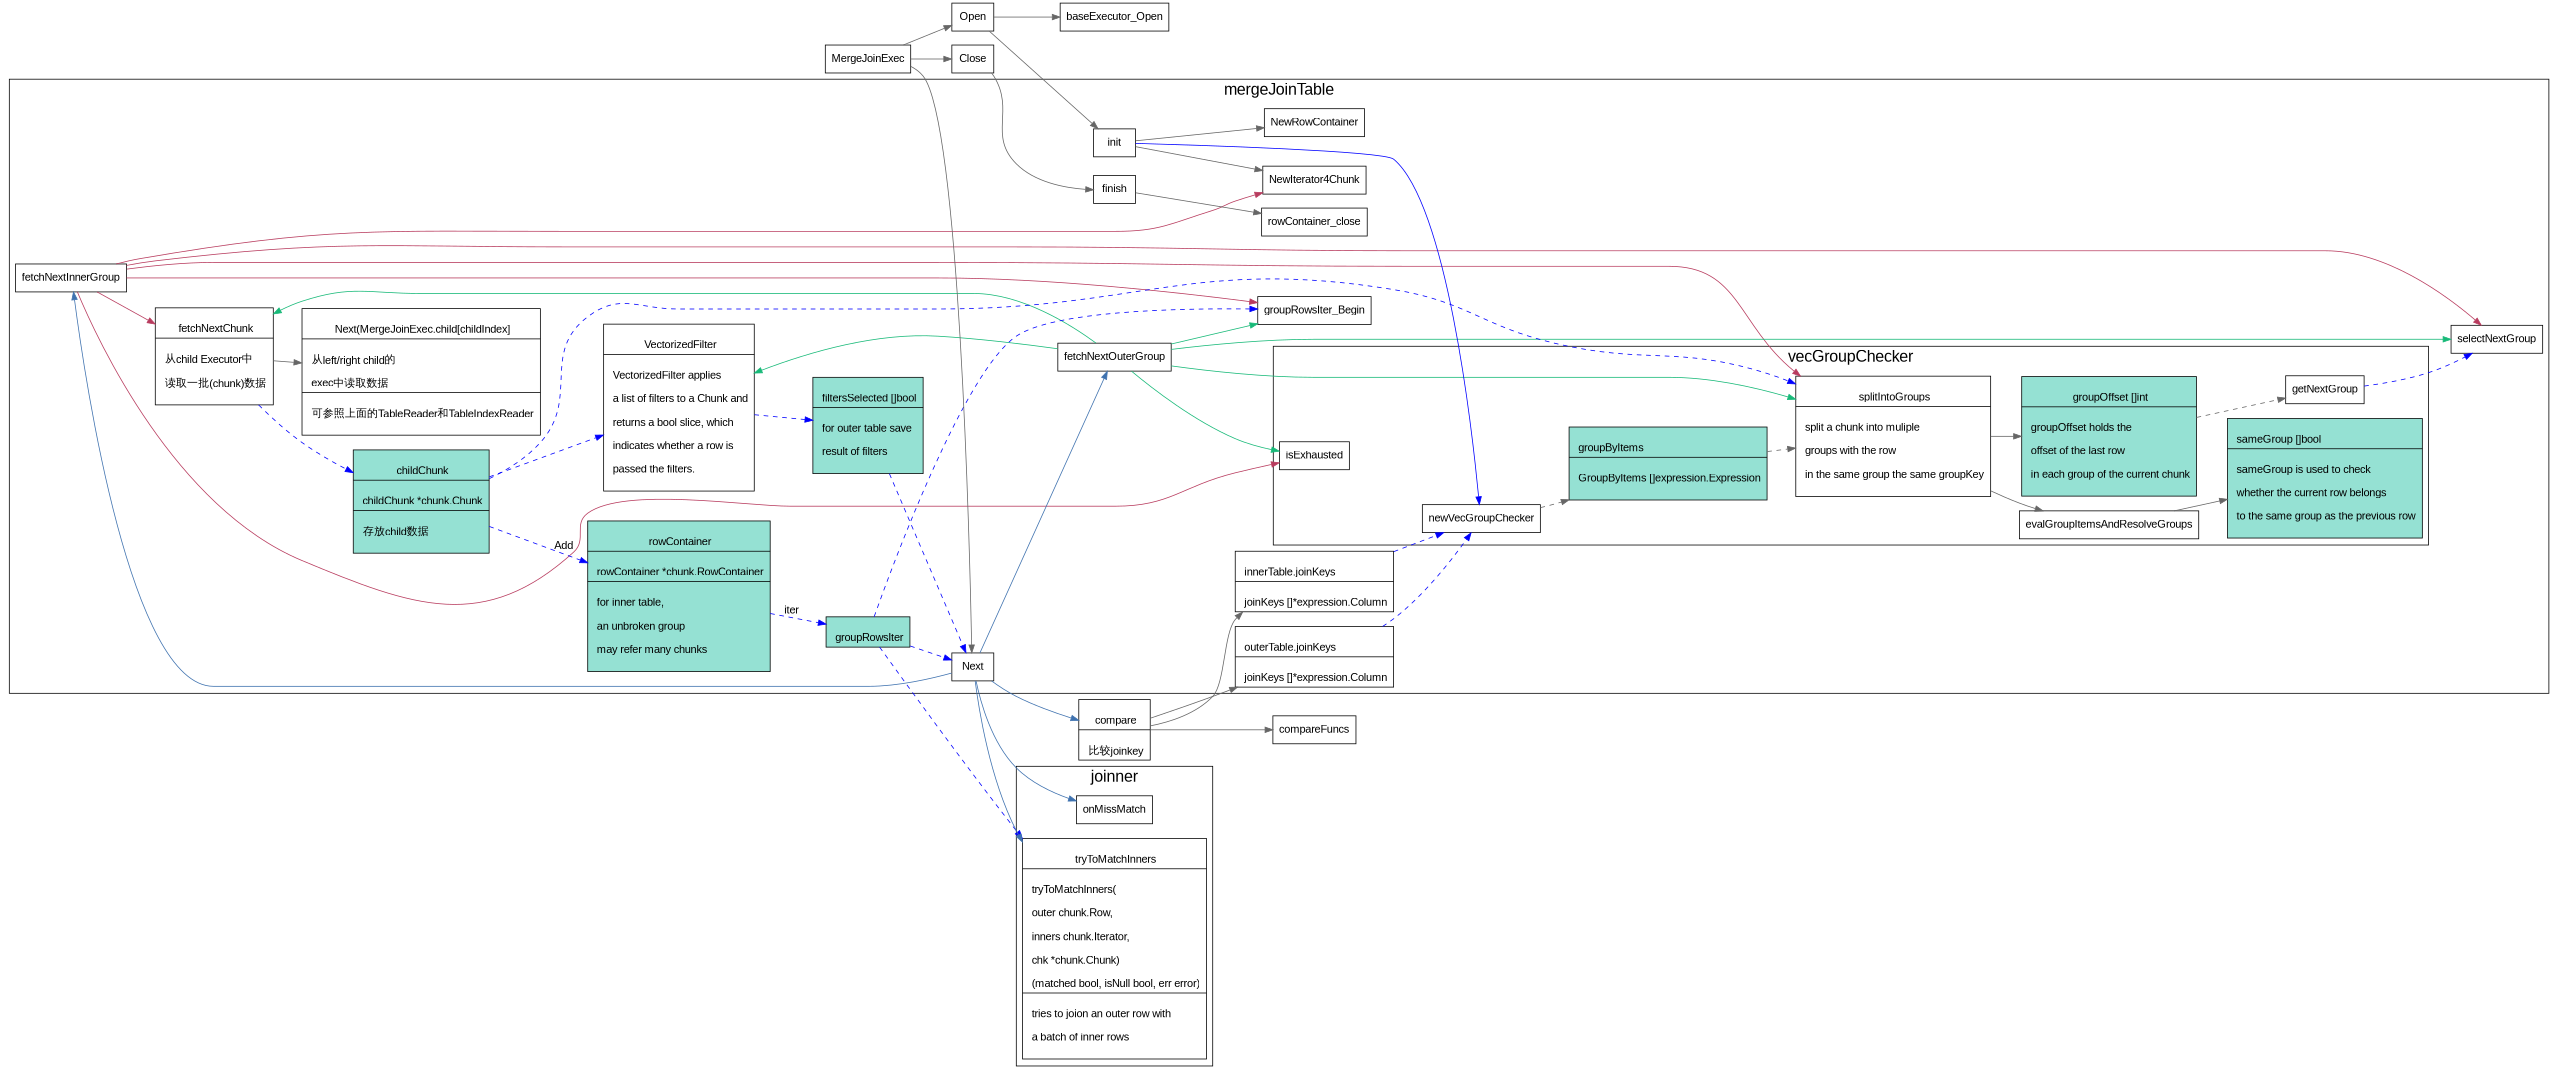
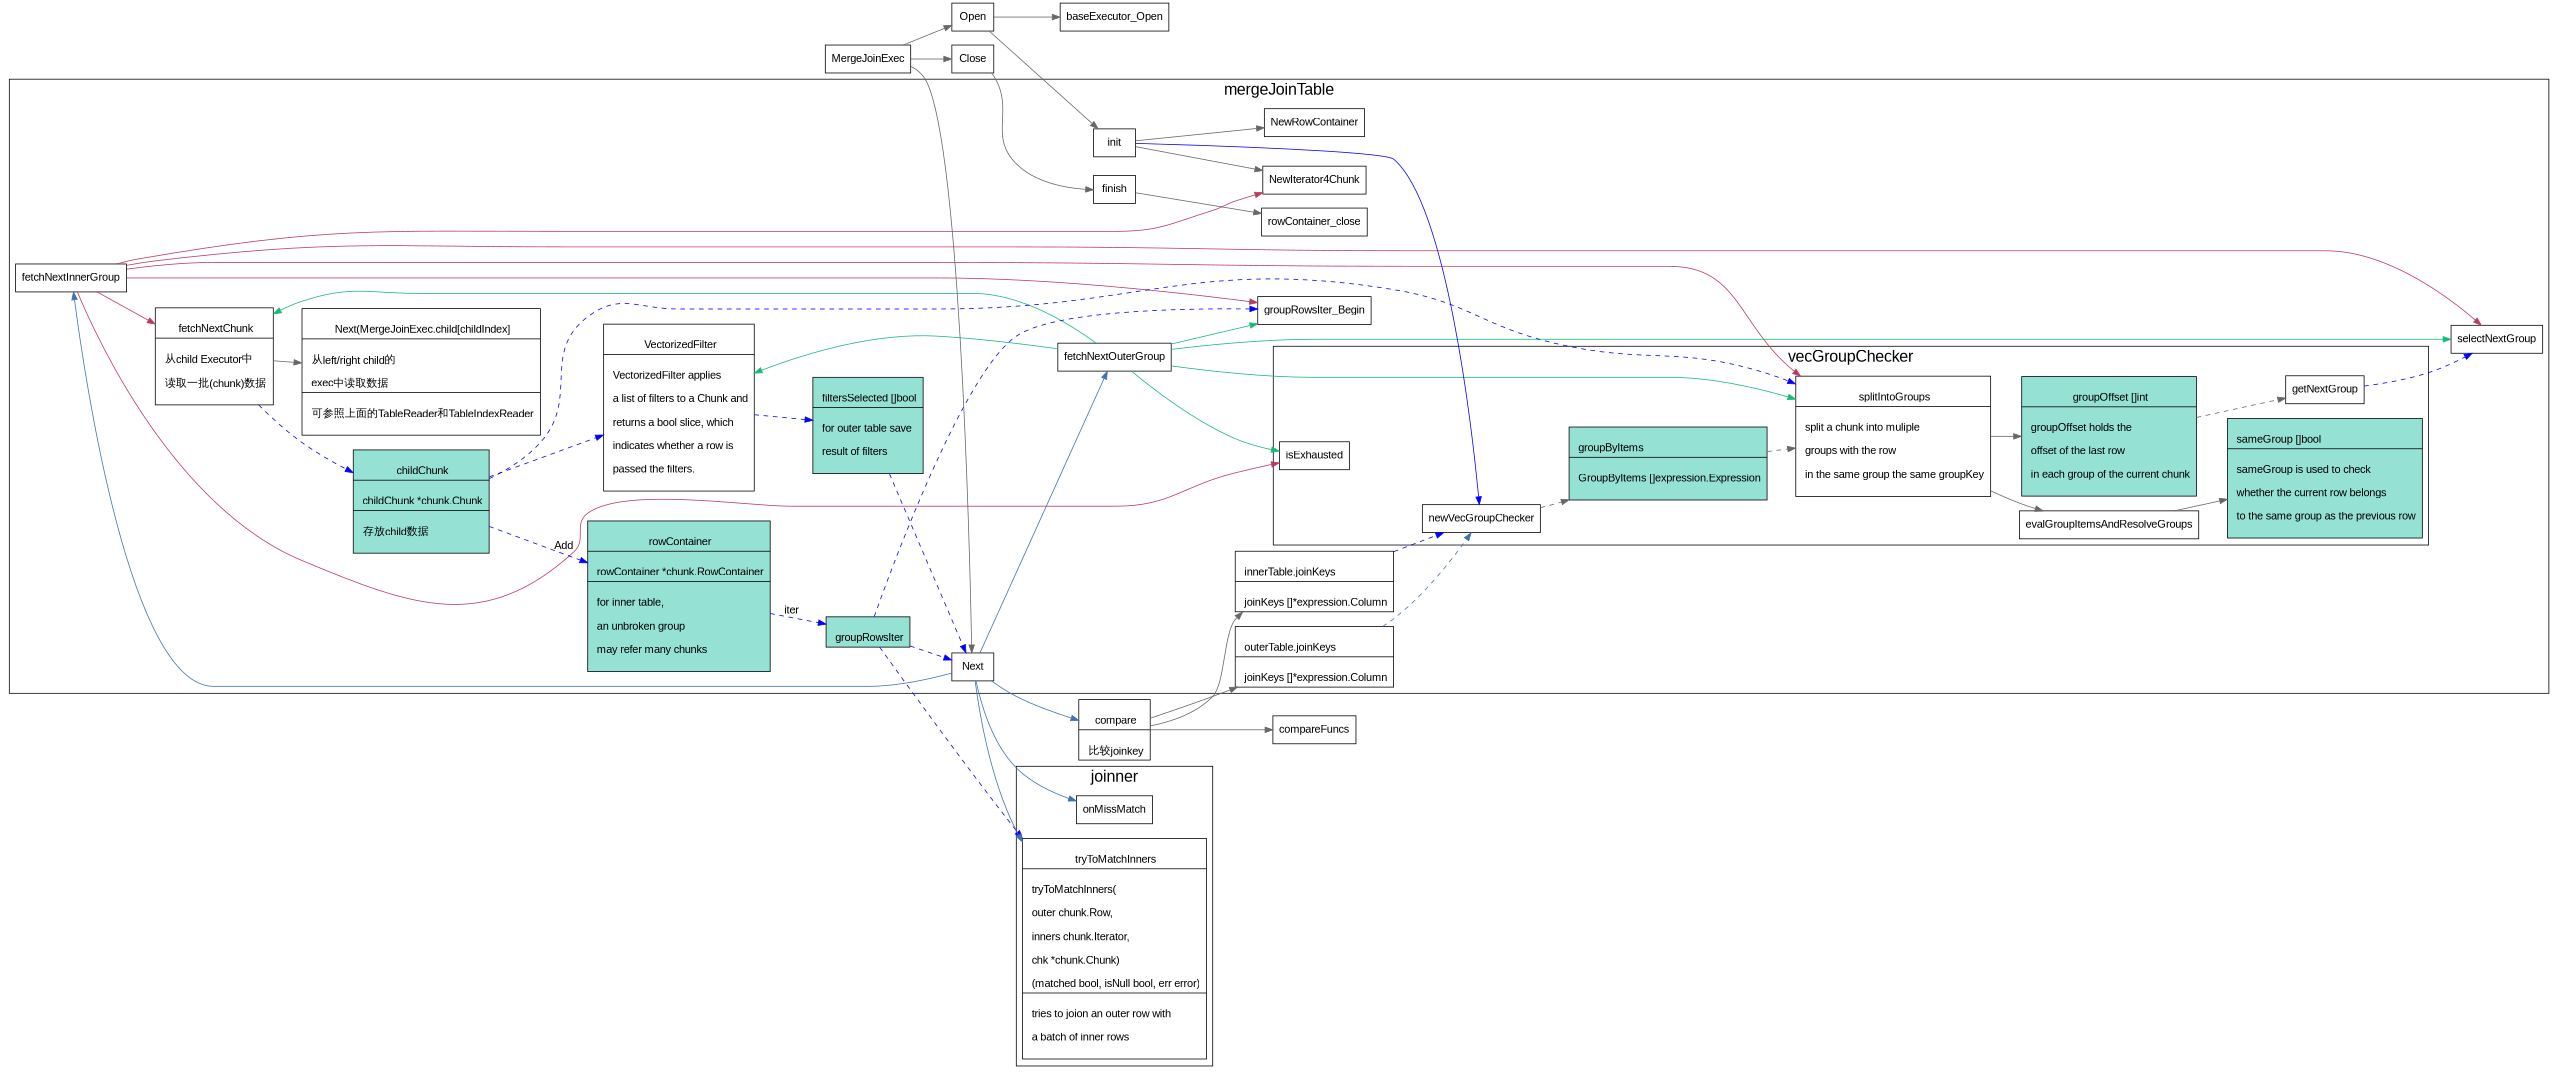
edge "outerTable.joinKeys" -> "newVecGroupChecker": color blue -> #3f72af
